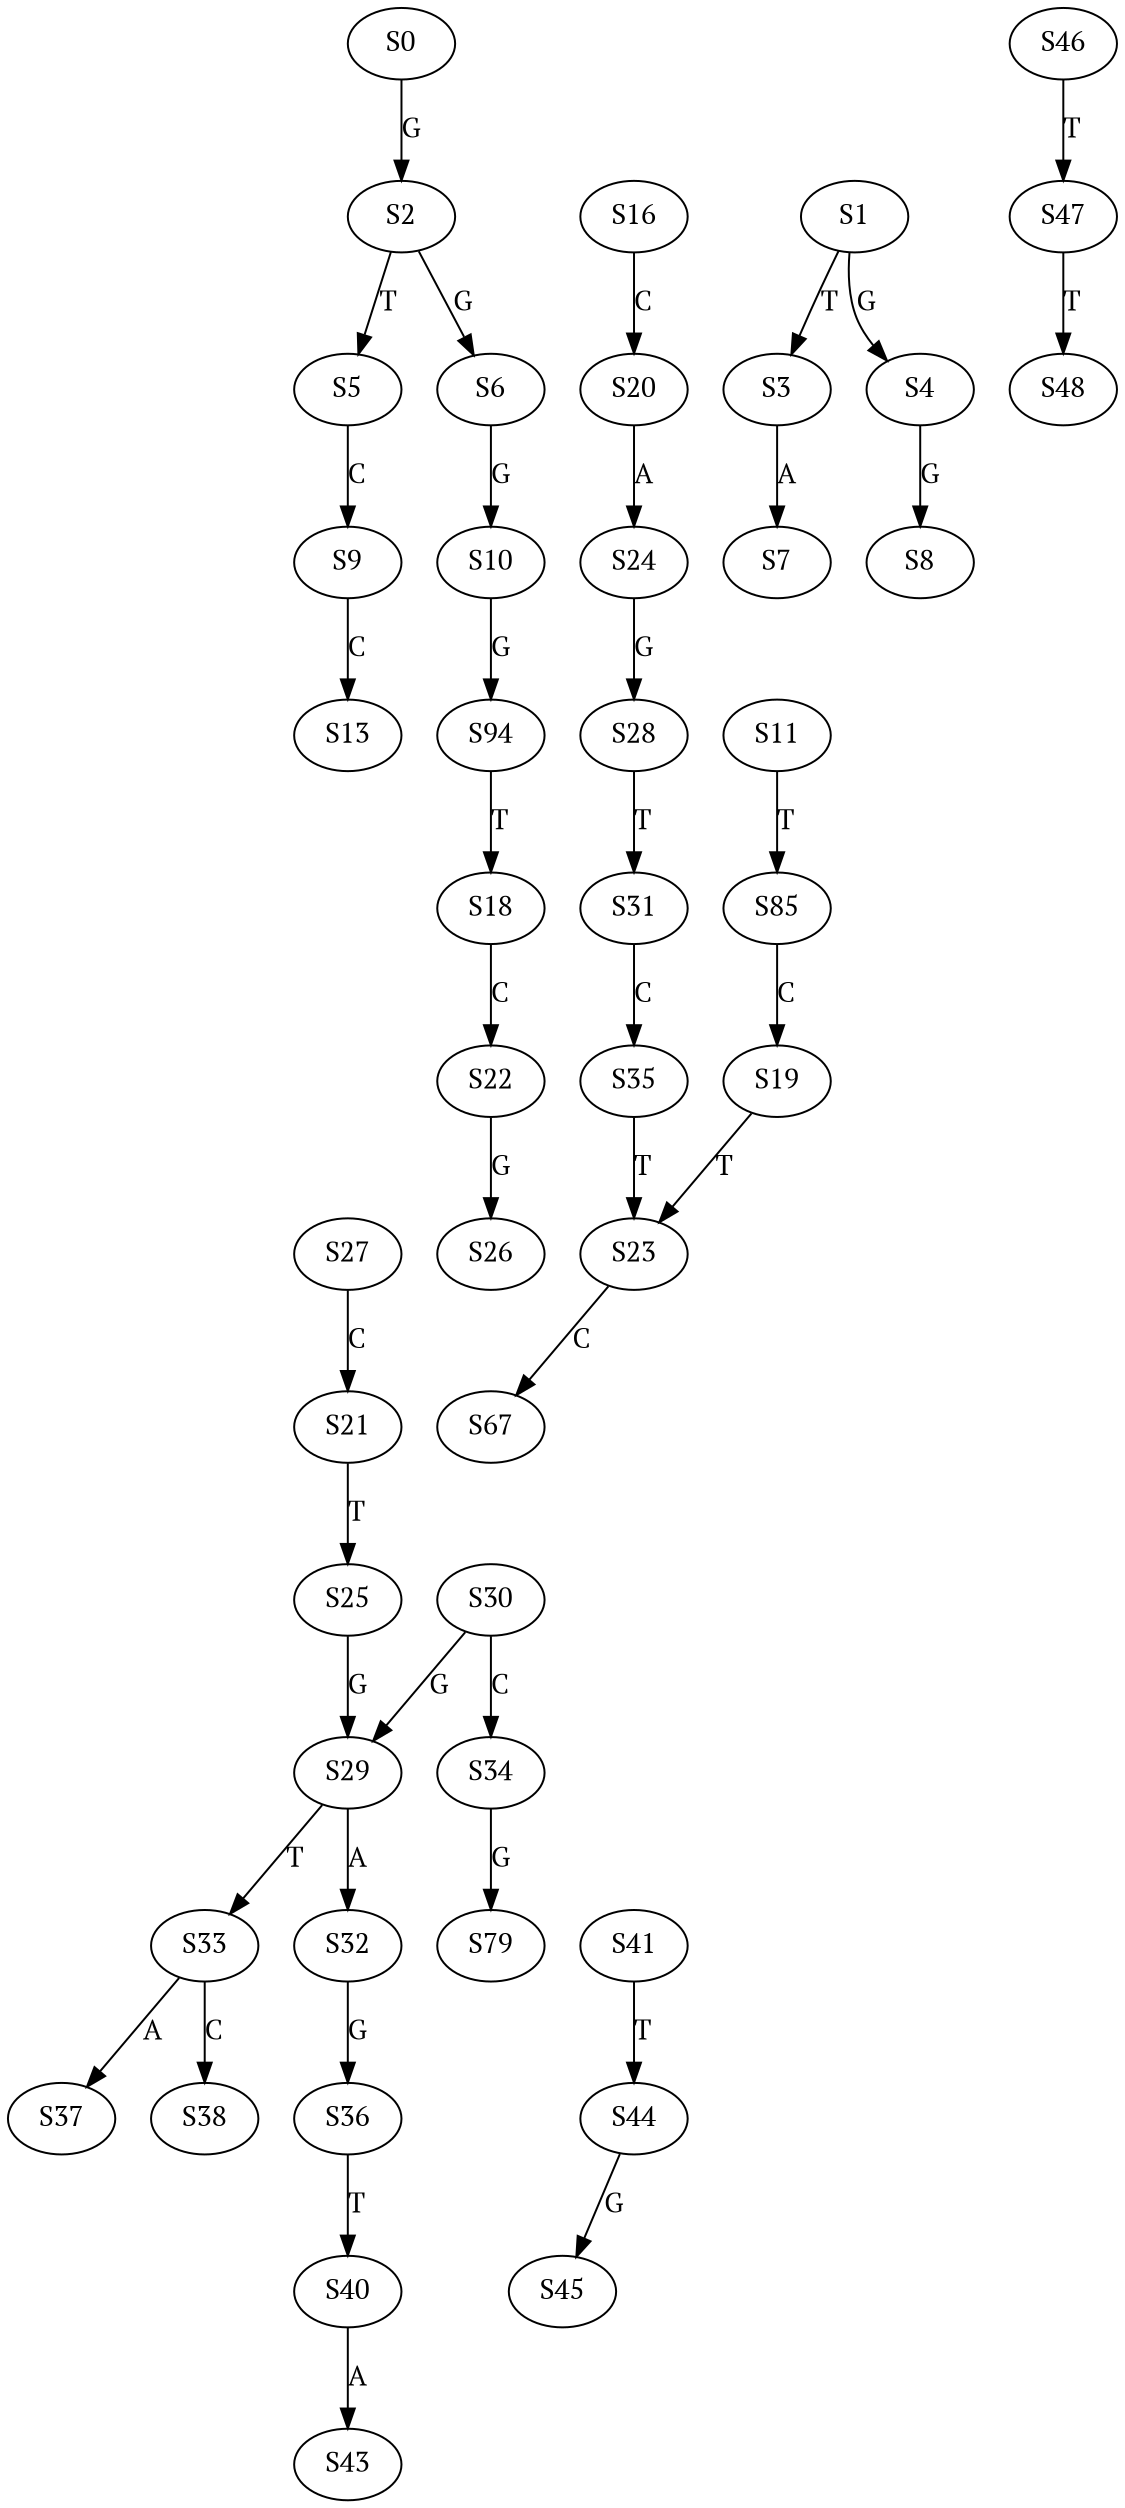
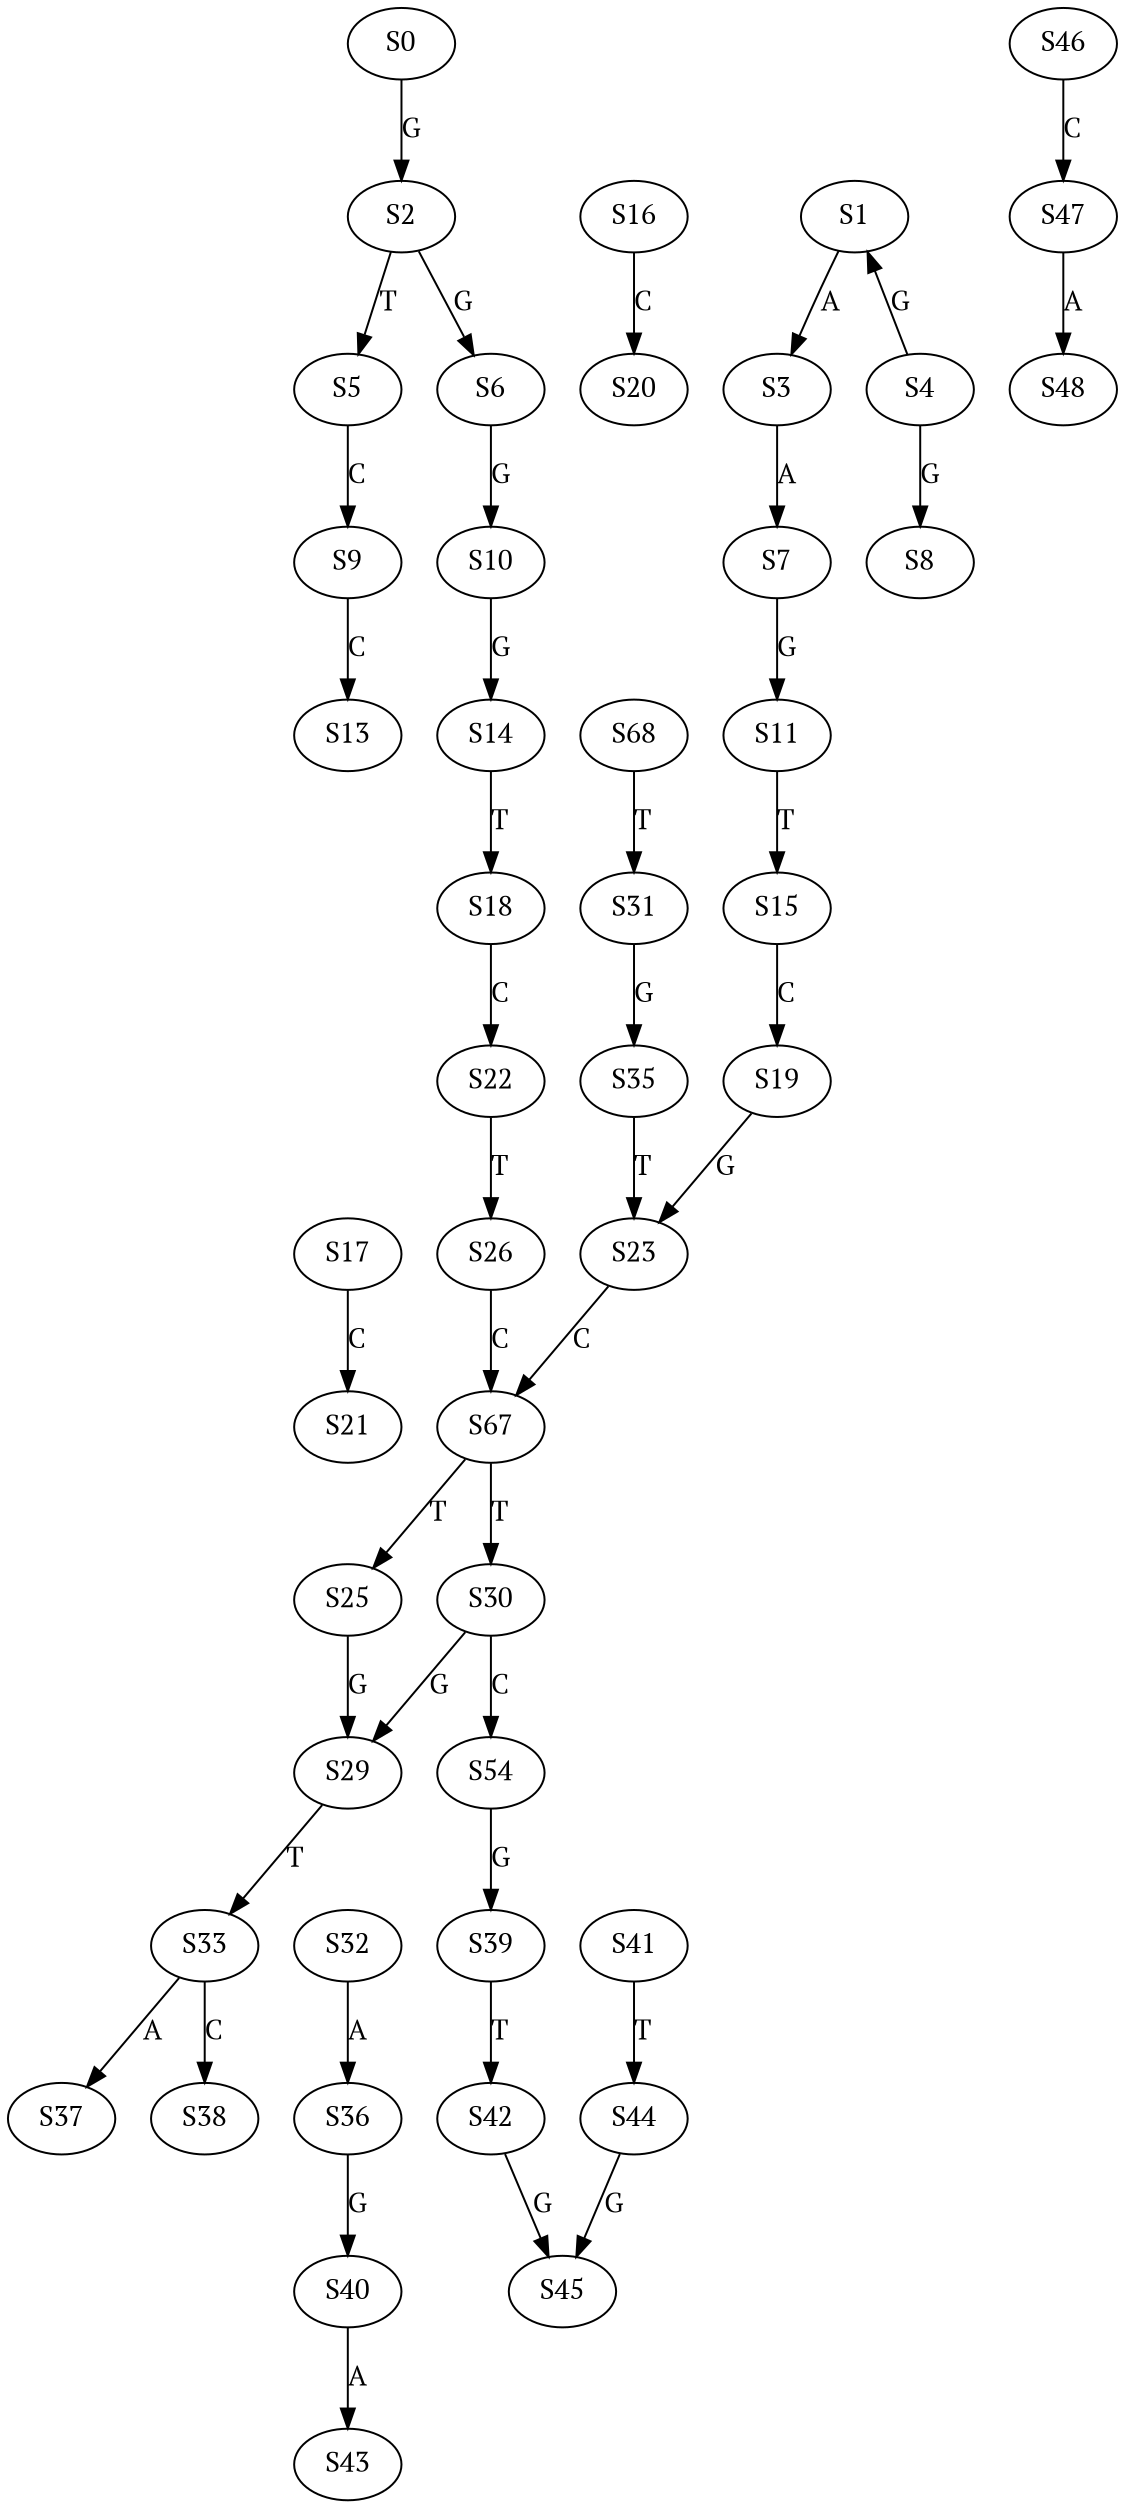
edge "S46" -> "S47": label "T" -> "C"
edge "S1" -> "S4": reversed
edge "S1" -> "S3": label "T" -> "A"
edge "S47" -> "S48": label "T" -> "A"
node "S24": removed
edge "S7" -> "S11": added, label "G"
node "S94": label "S94" -> "S14"
node "S28": label "S28" -> "S68"
node "S85": label "S85" -> "S15"
edge "S31" -> "S35": label "C" -> "G"
edge "S22" -> "S26": label "G" -> "T"
edge "S19" -> "S23": label "T" -> "G"
node "S27": label "S27" -> "S17"
edge "S26" -> "S67": added, label "C"
edge "S21" -> "S25": now "S67" -> "S25"
edge "S67" -> "S30": added, label "T"
node "S34": label "S34" -> "S54"
edge "S29" -> "S32": removed, label "A"
node "S79": label "S79" -> "S39"
edge "S32" -> "S36": label "G" -> "A"
node "S42": added
edge "S36" -> "S40": label "T" -> "G"
